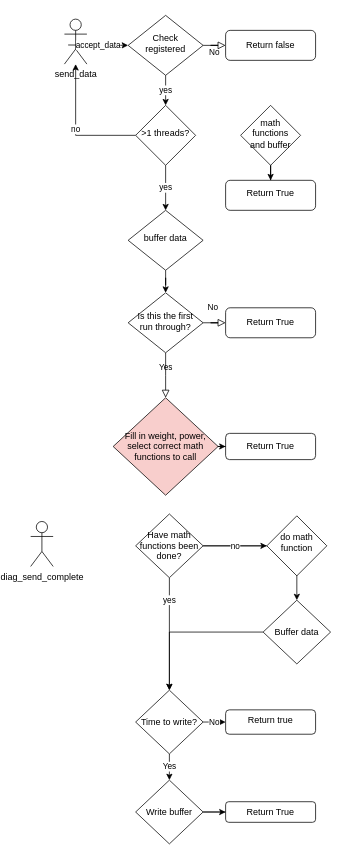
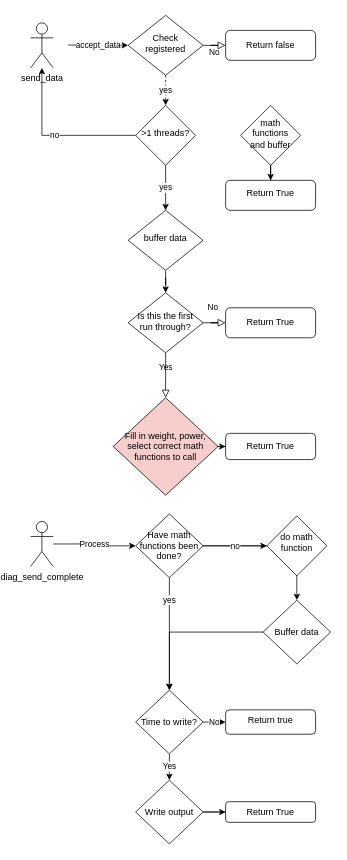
node "send_data": moved (75, 42) -> (42, 45)
edge "Check registered" -> ">1 threads?": style solid -> dashed
edge "diag_send_complete" -> "Have math functions been done?": added, label "Process"
node "Write buffer": label "Write buffer" -> "Write output"
